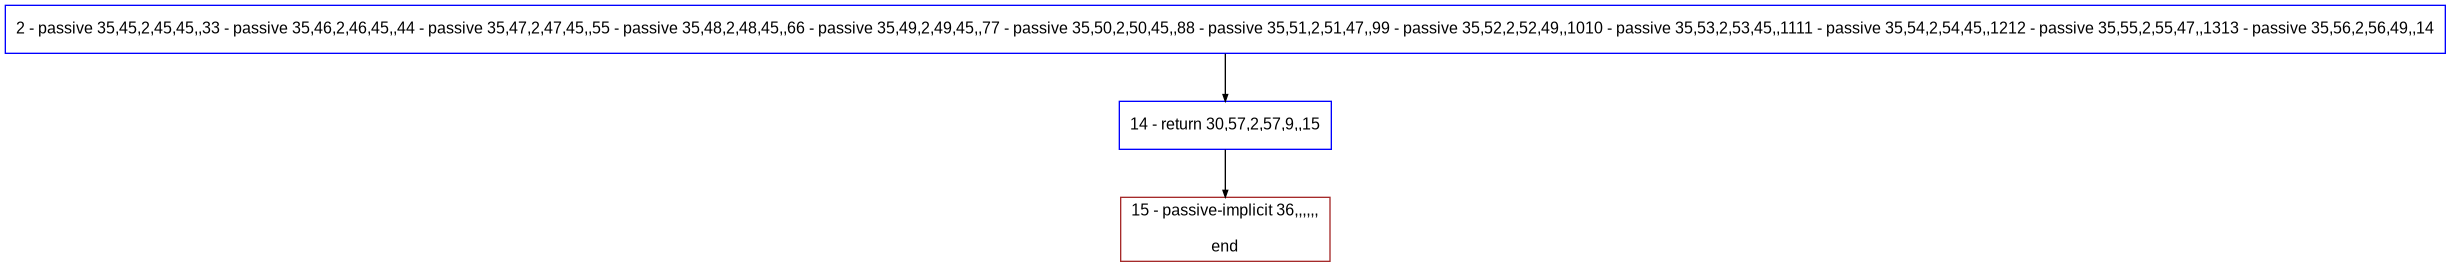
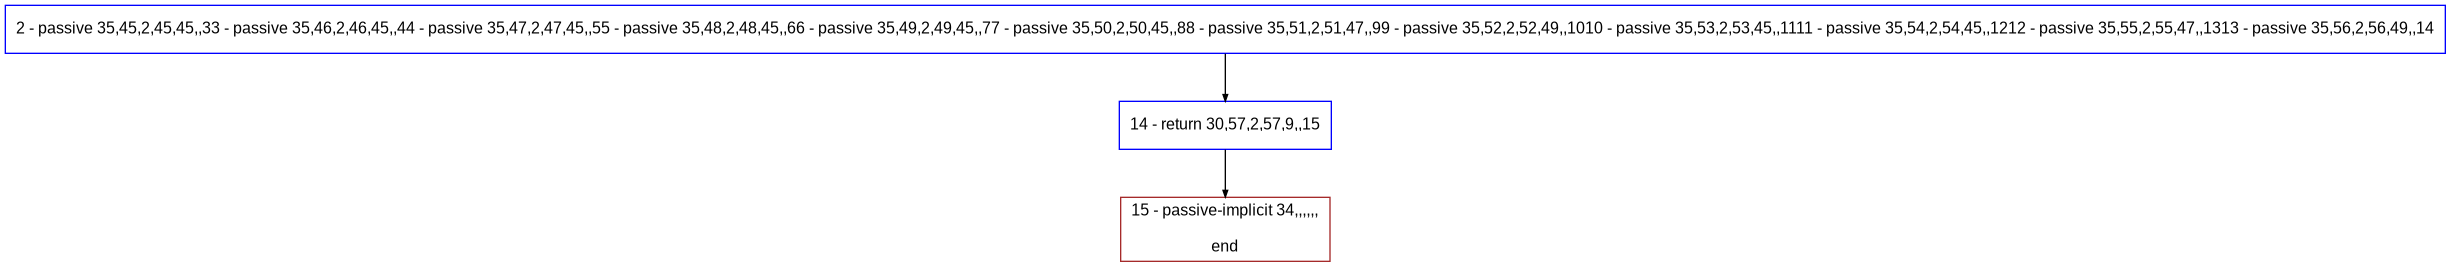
node "15 - passive-implicit 36,,,,,, end": label "15 - passive-implicit 36,,,,,, end" -> "15 - passive-implicit 34,,,,,, end"
